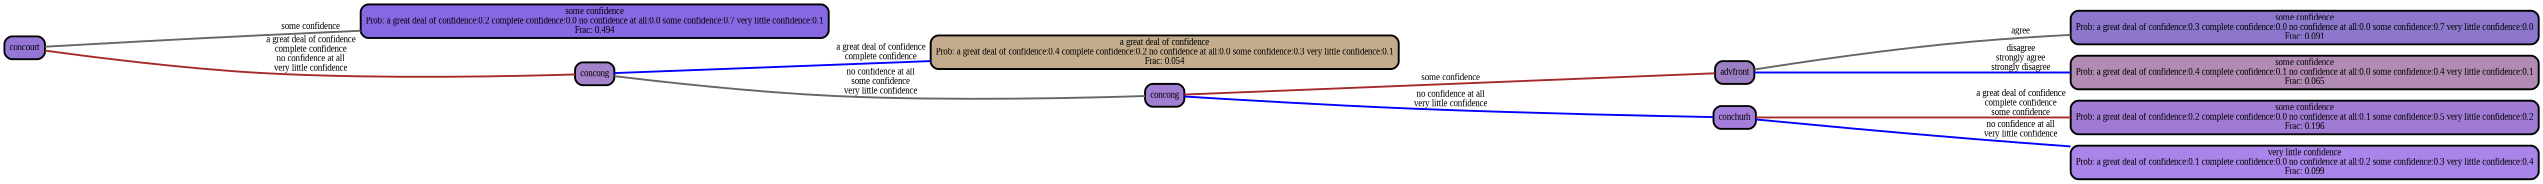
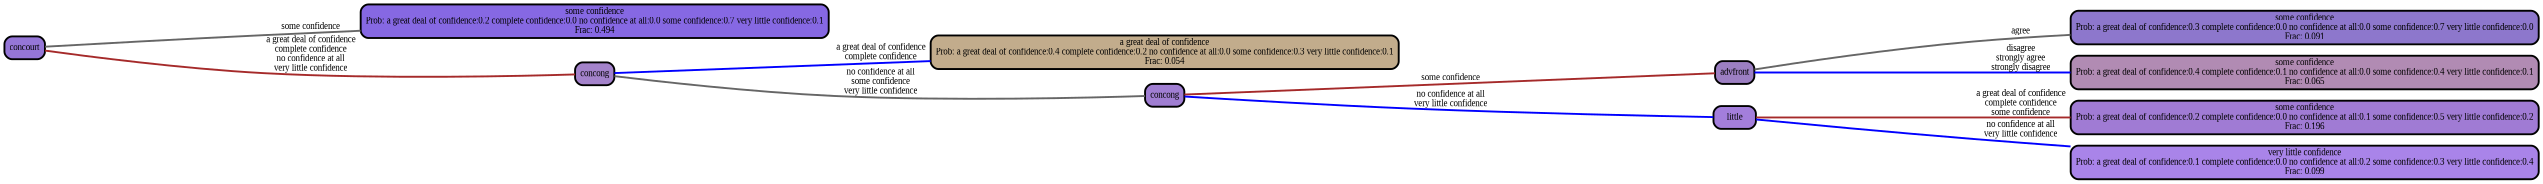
node "conchurh": label "conchurh" -> "little"
